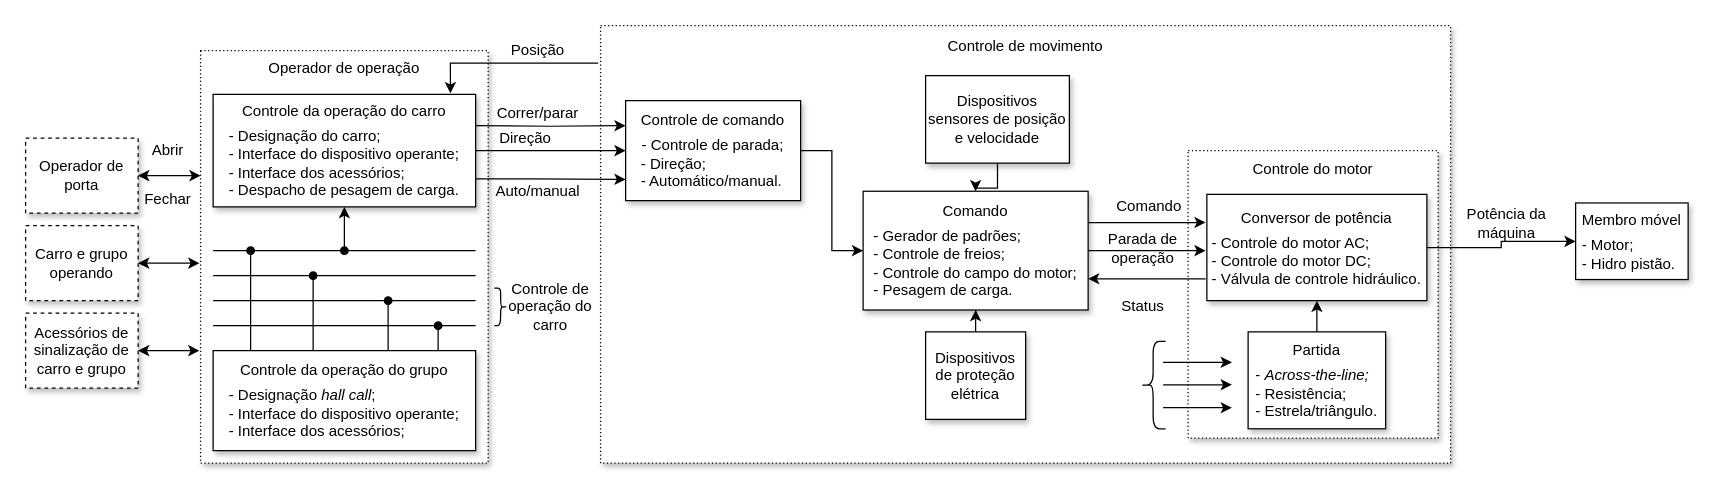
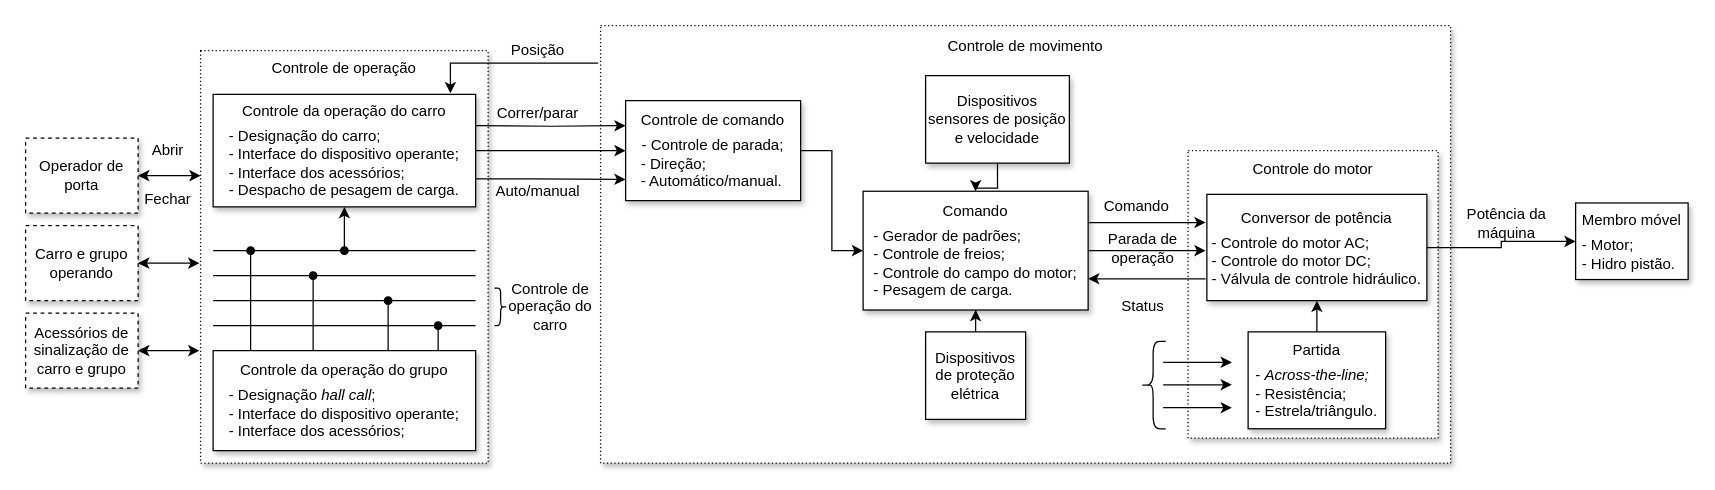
node "Direção": removed
node "Comando": moved (1149, 207) -> (1137, 207)
node "Operador de operação": label "Operador de operação" -> "Controle de operação"
